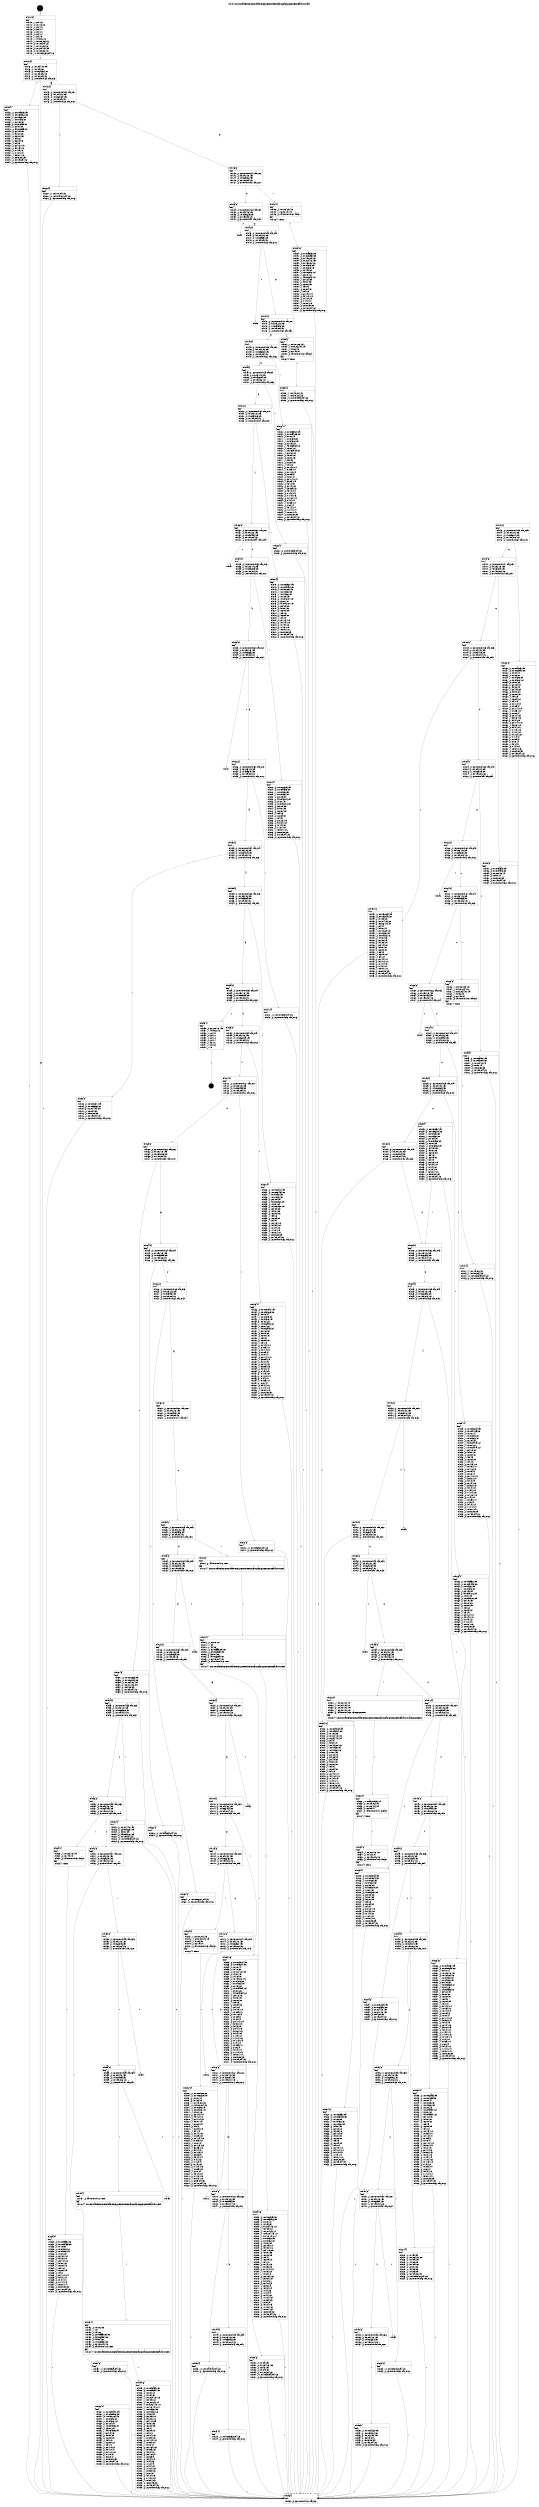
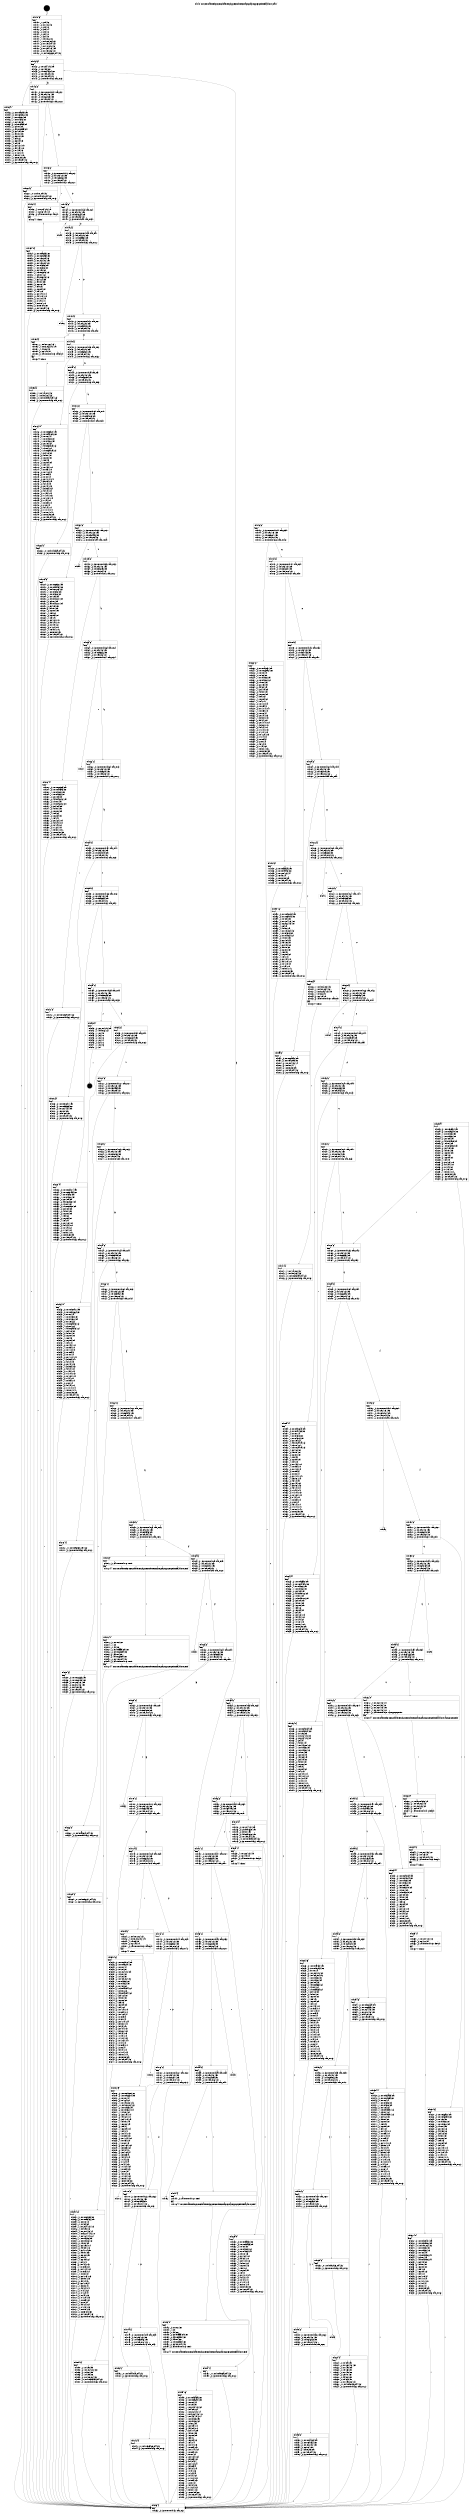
node "0x40255b [12]": added
